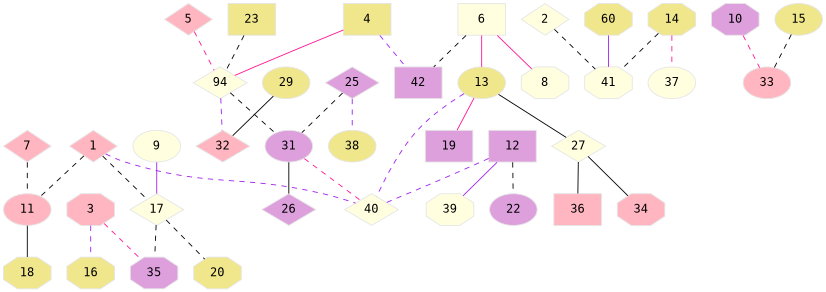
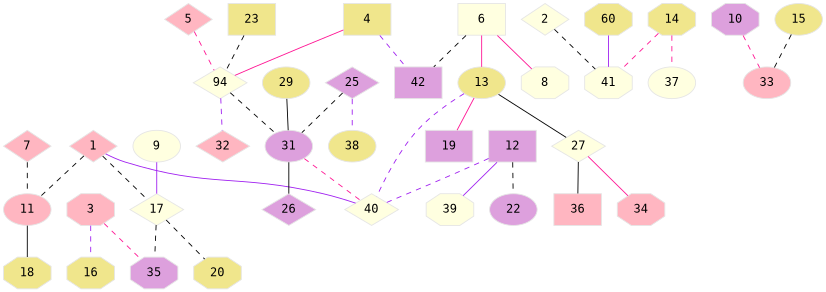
edge "14" -- "41": color black -> deeppink
edge "29" -- "32": now "29" -- "31"
edge "27" -- "34": color black -> deeppink
edge "1" -- "40": style dashed -> solid
